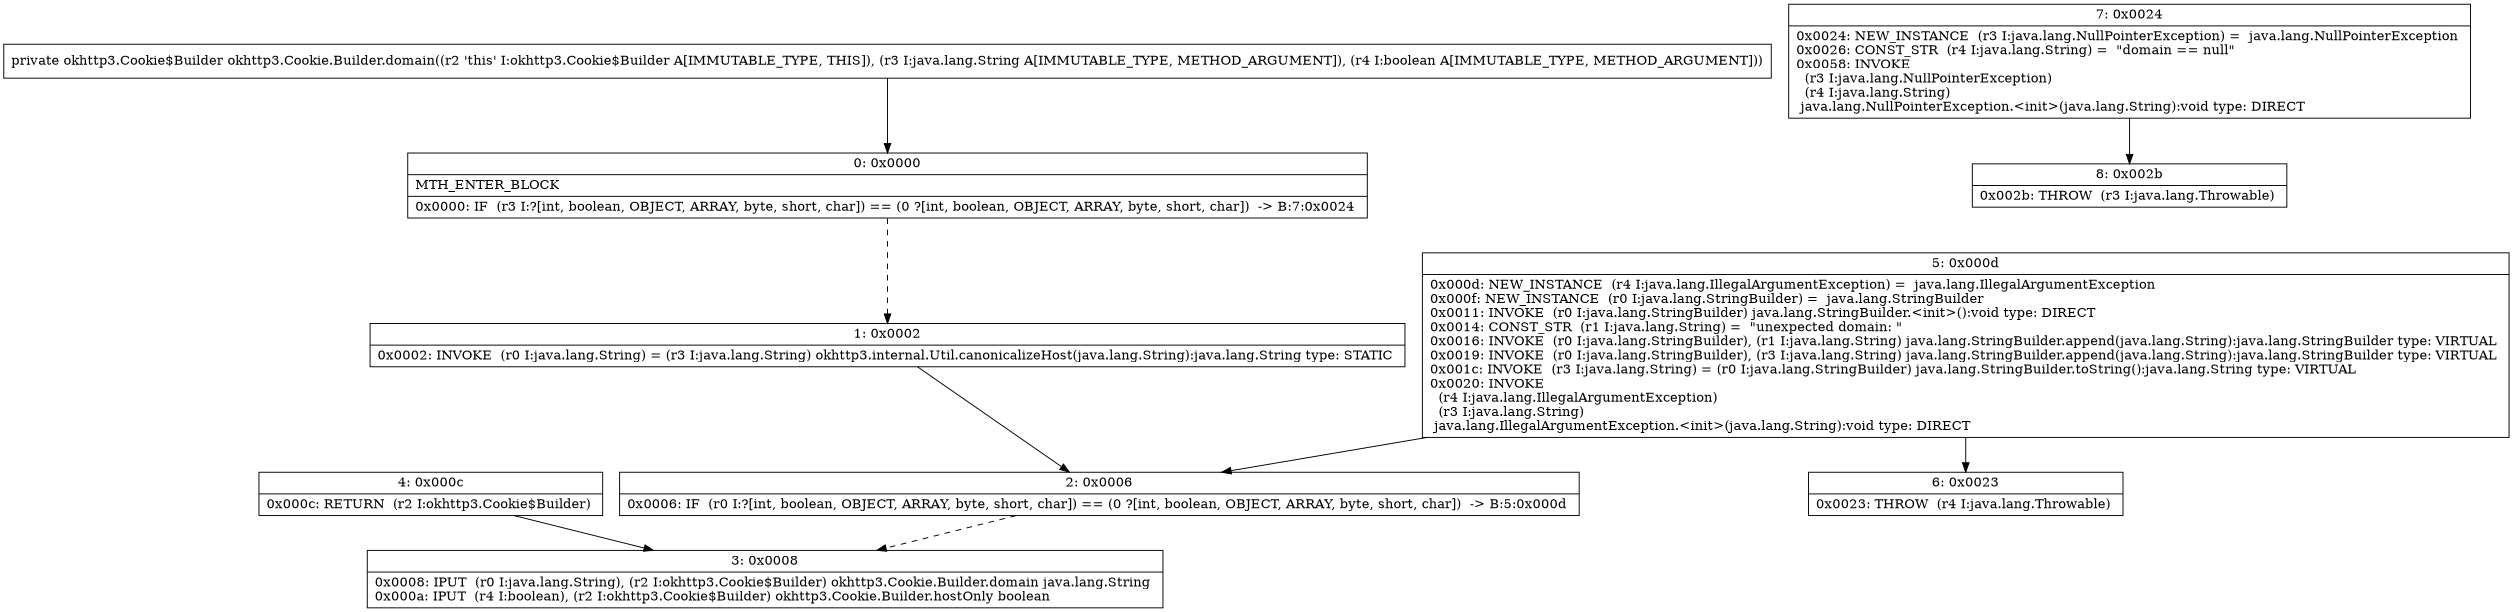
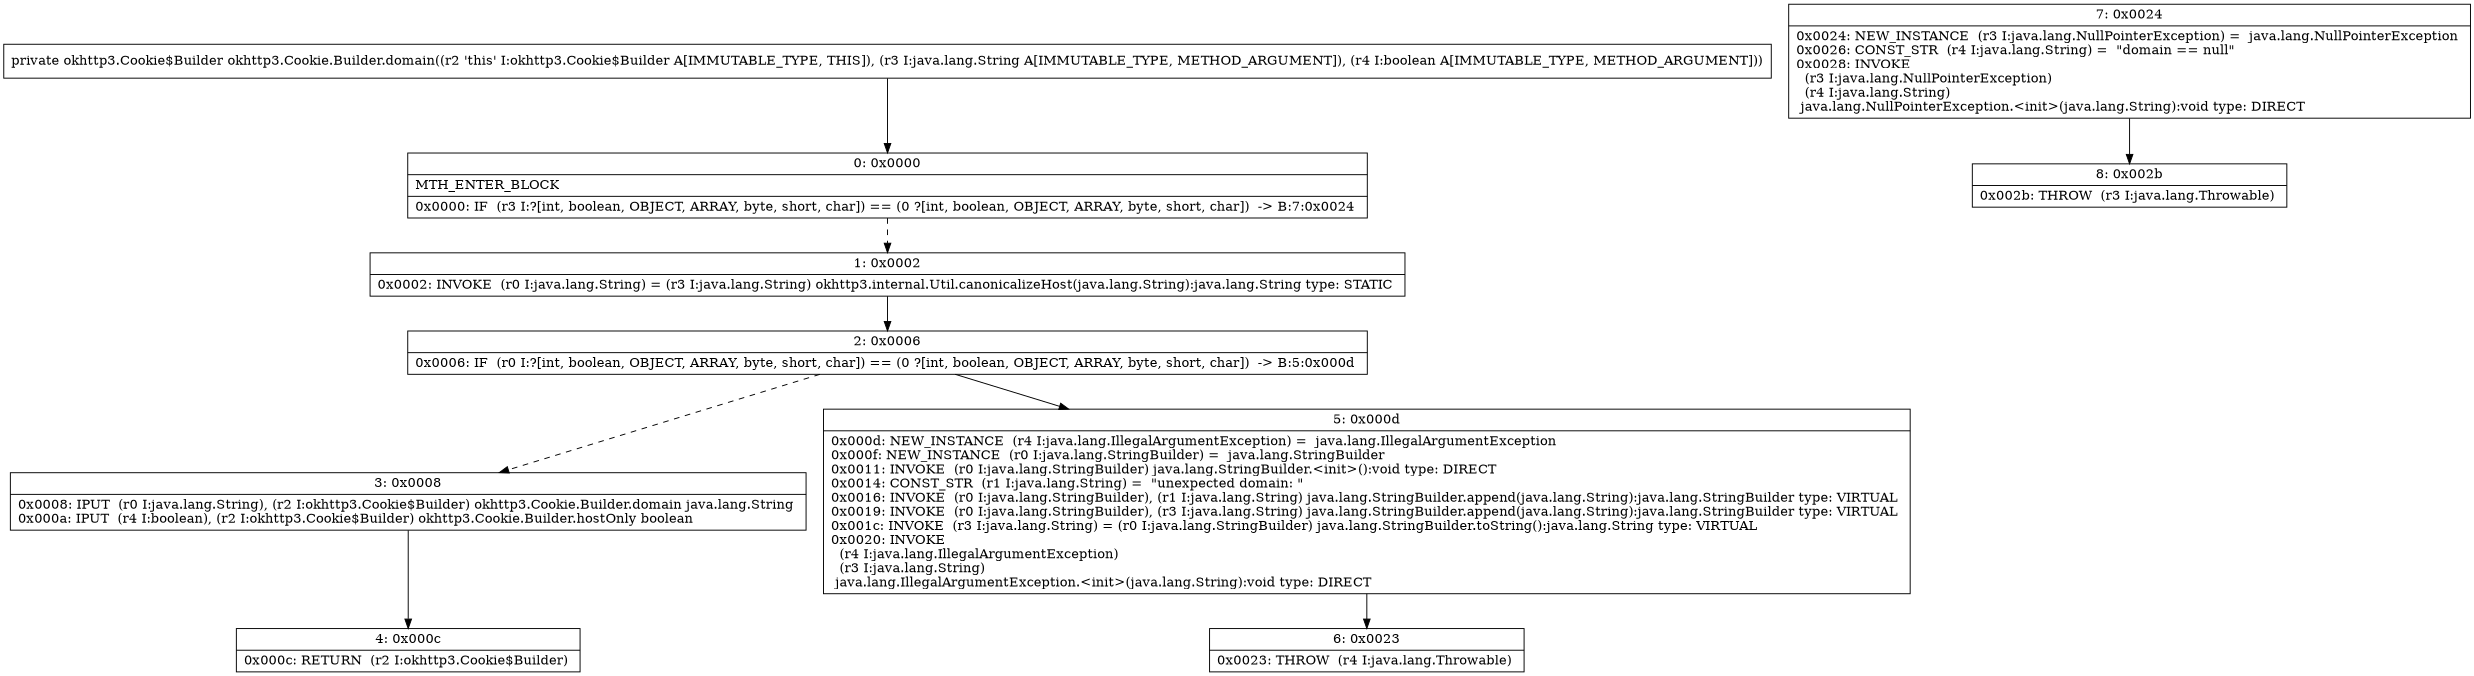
node "7: 0x0024": text "0x0058: INVOKE" -> "0x0028: INVOKE"
edge "5: 0x000d" -> "2: 0x0006": reversed
edge "4: 0x000c" -> "3: 0x0008": reversed
